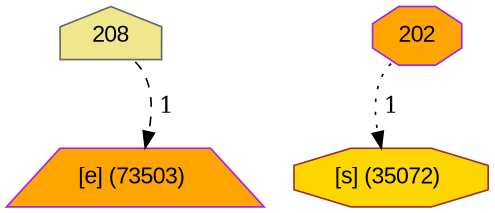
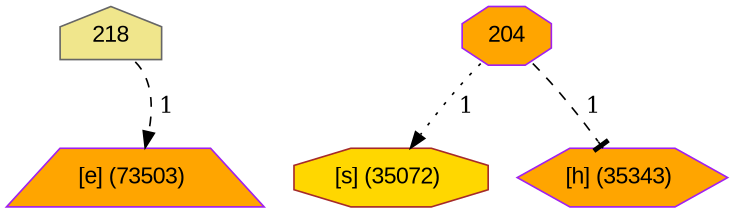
node "208": label "208" -> "218"
node "202": label "202" -> "204"
node "[h] (35343)": added
